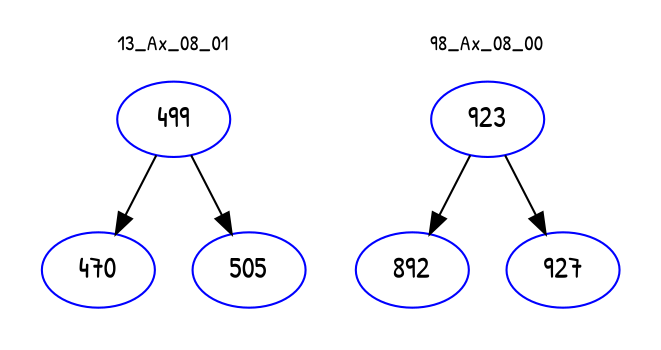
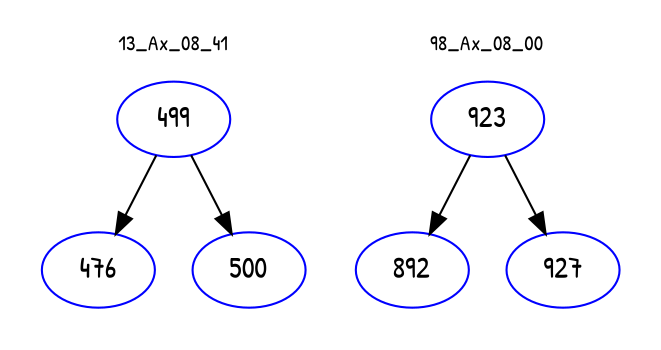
cluster "13_Ax_08_01": label "13_Ax_08_01" -> "13_Ax_08_41"
node "470": label "470" -> "476"
node "505": label "505" -> "500"
